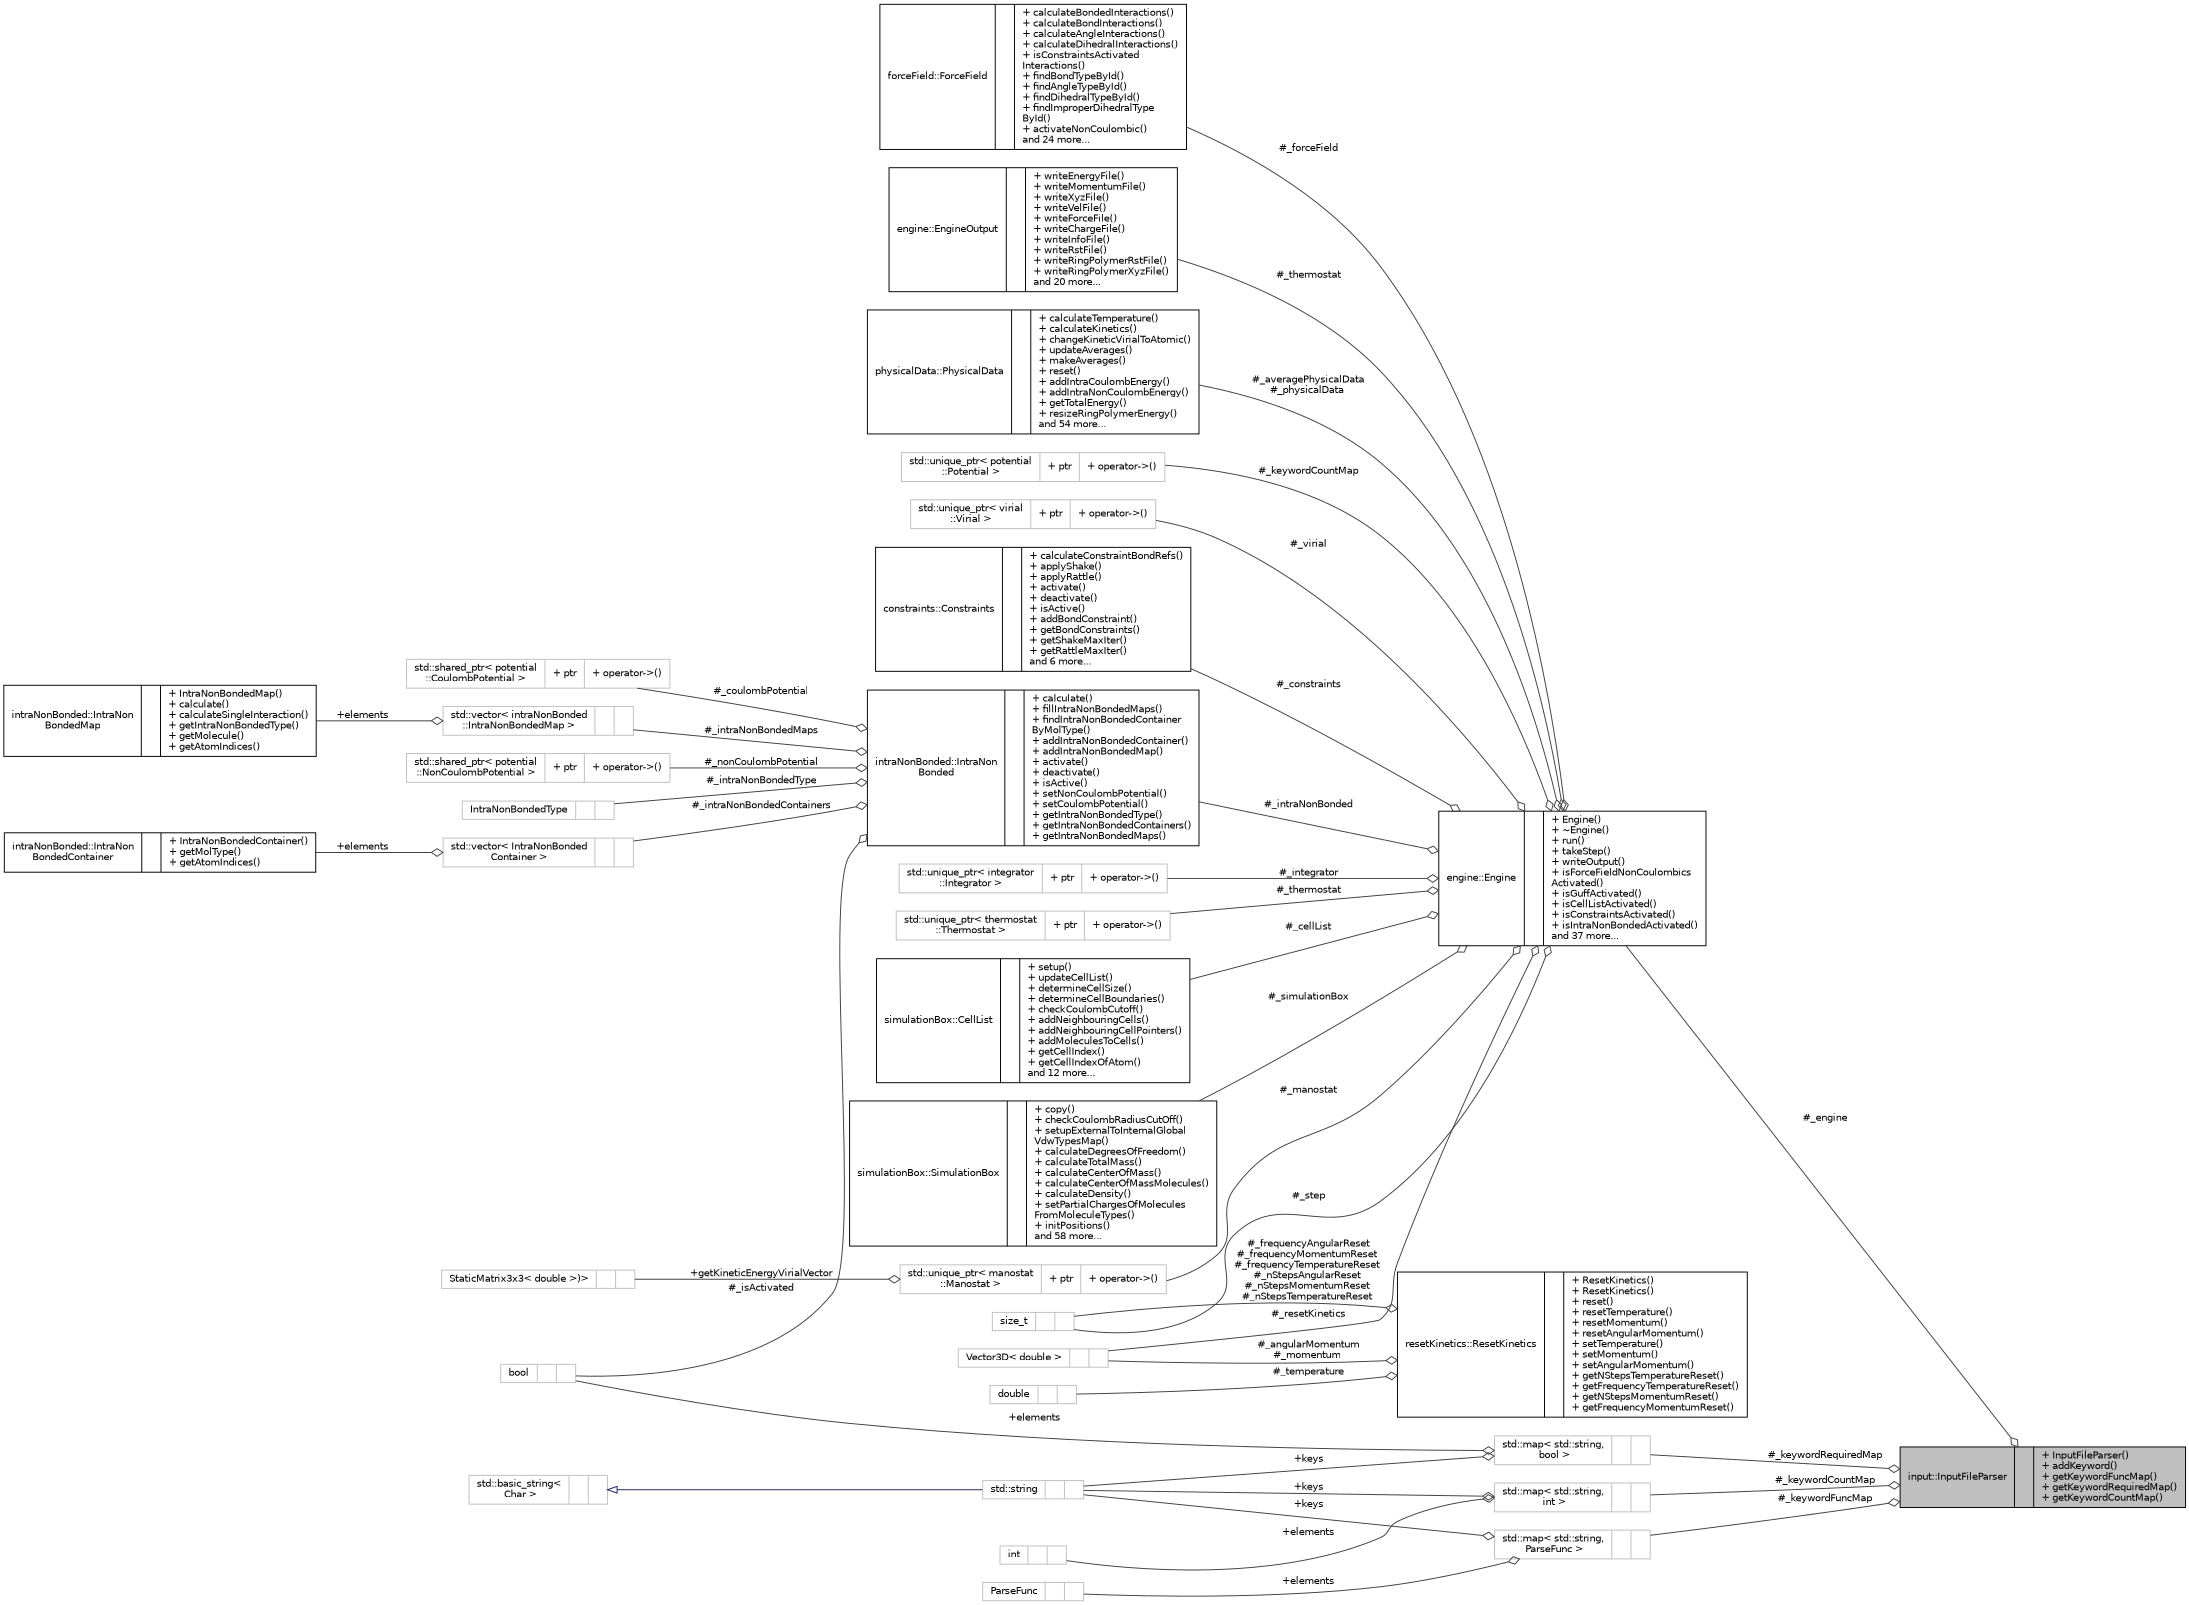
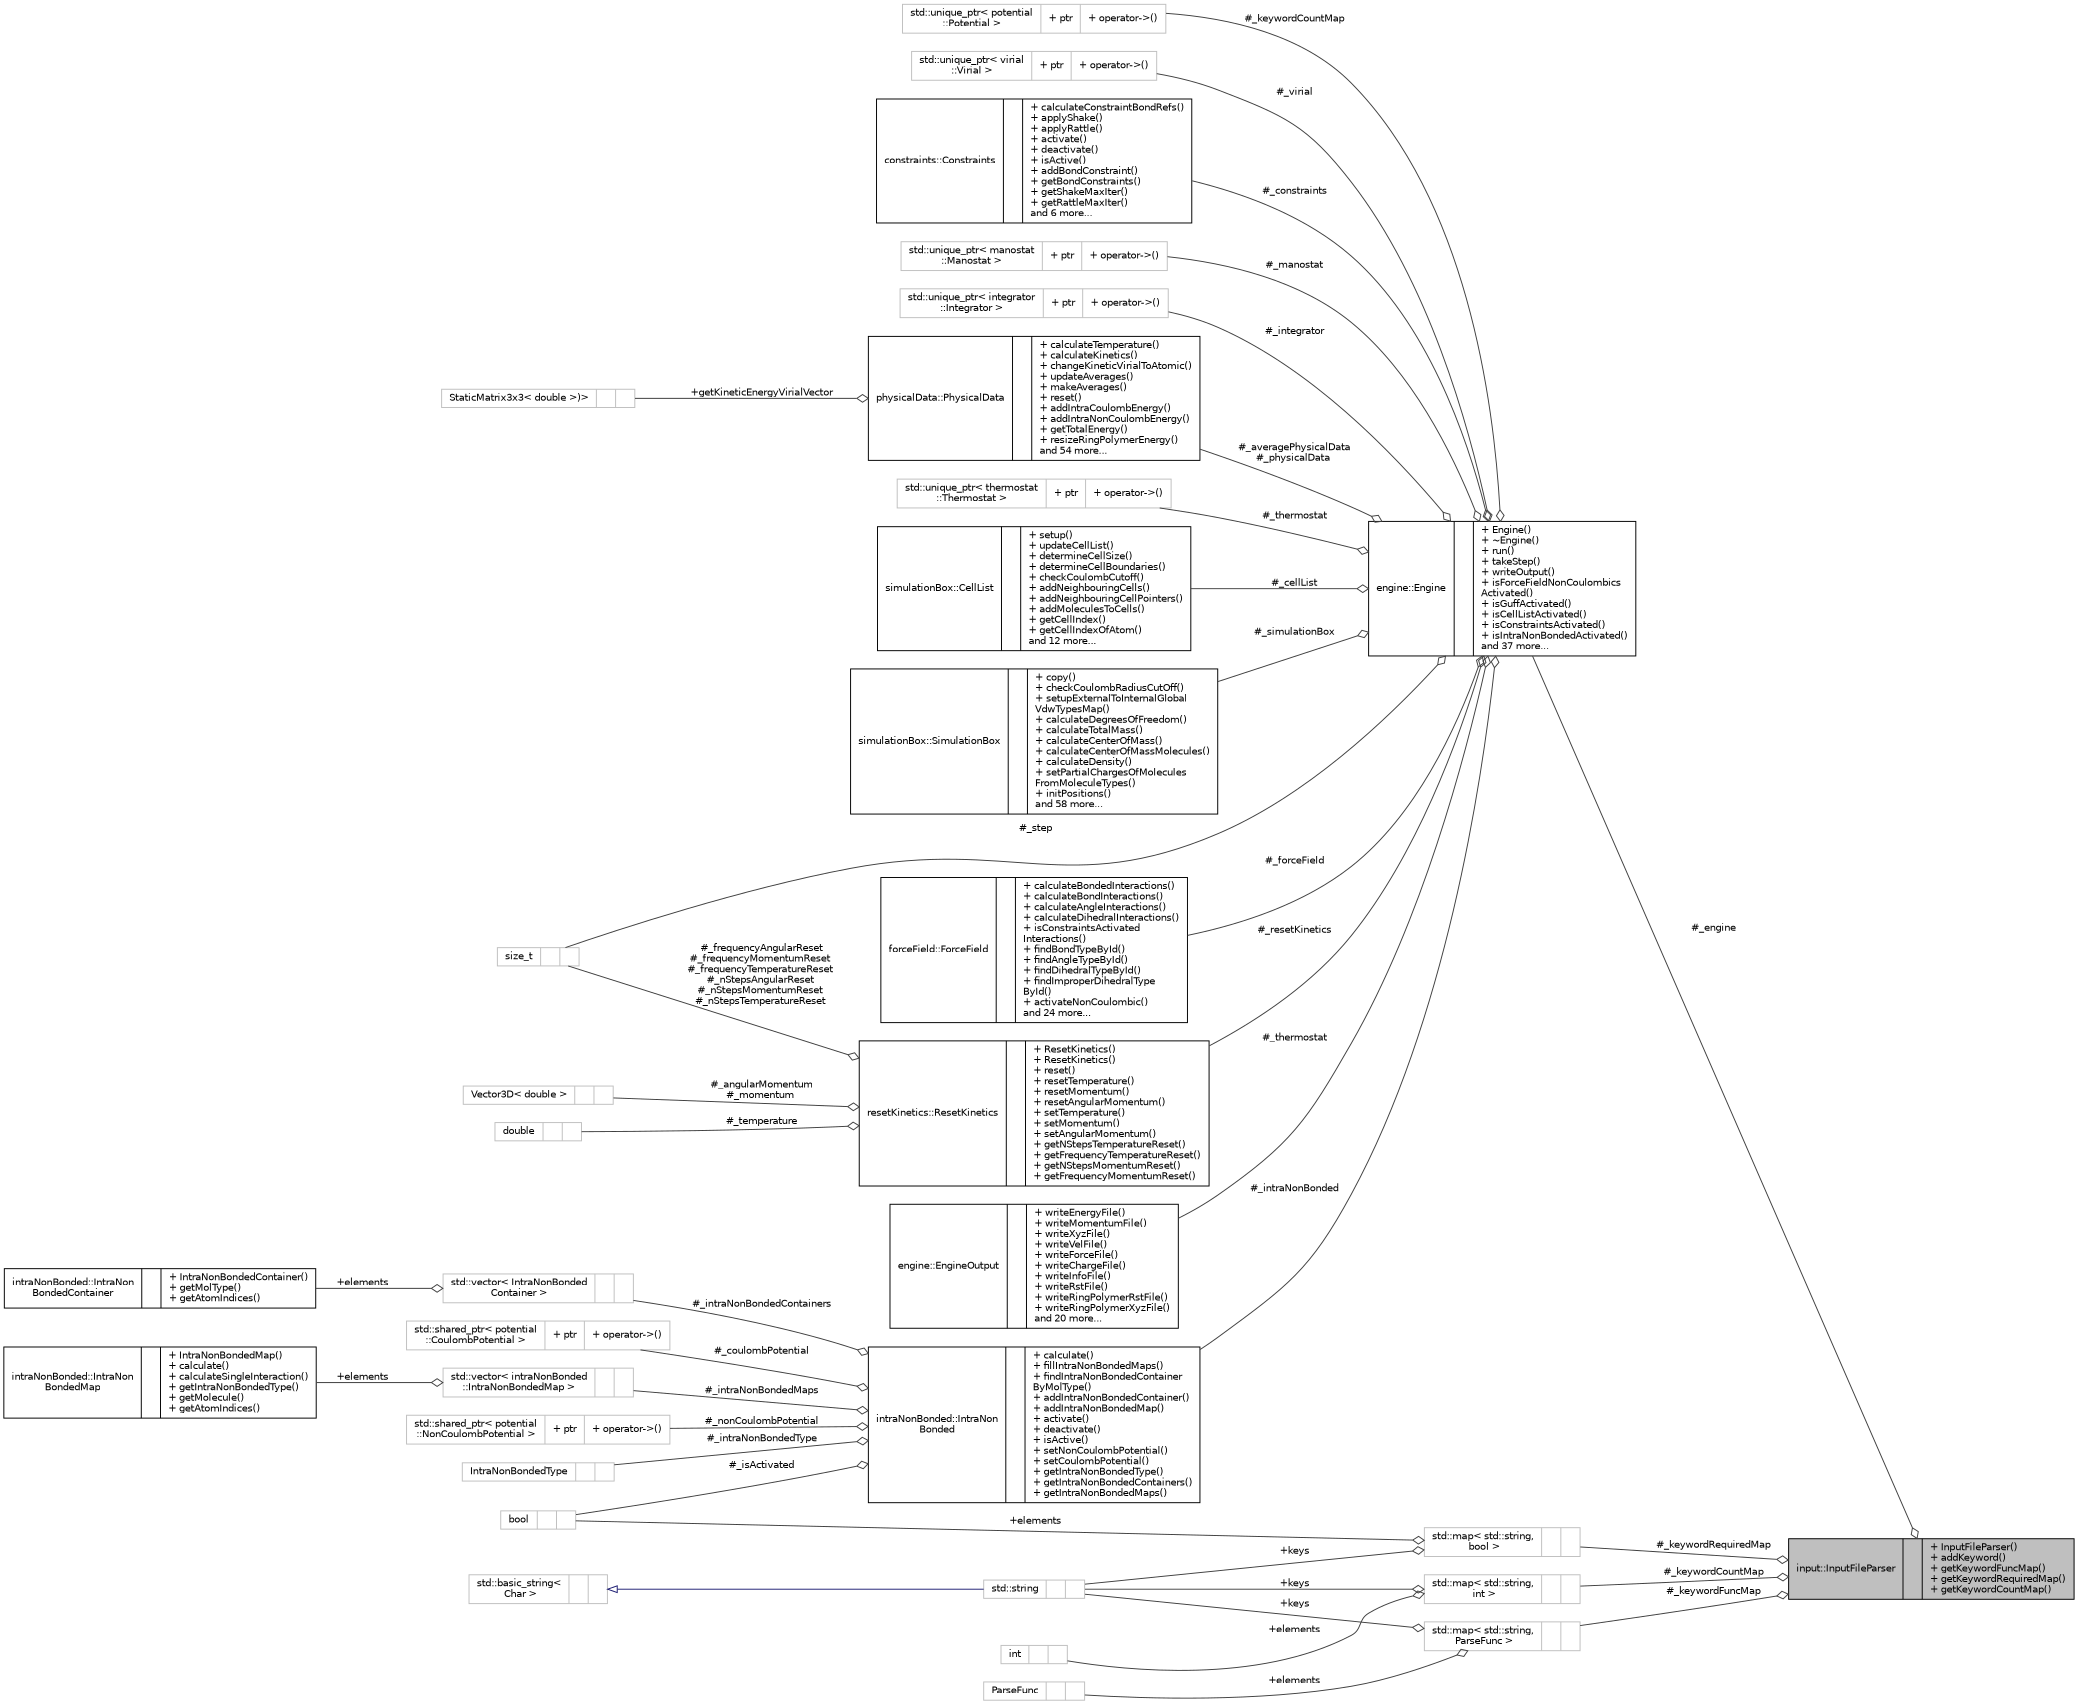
edge "Vector3D< double >" -> "engine::Engine": now "resetKinetics::ResetKinetics" -> "engine::Engine"
edge "StaticMatrix3x3< double >)>" -> "std::unique_ptr< manostat": now "StaticMatrix3x3< double >)>" -> "physicalData::PhysicalData"
